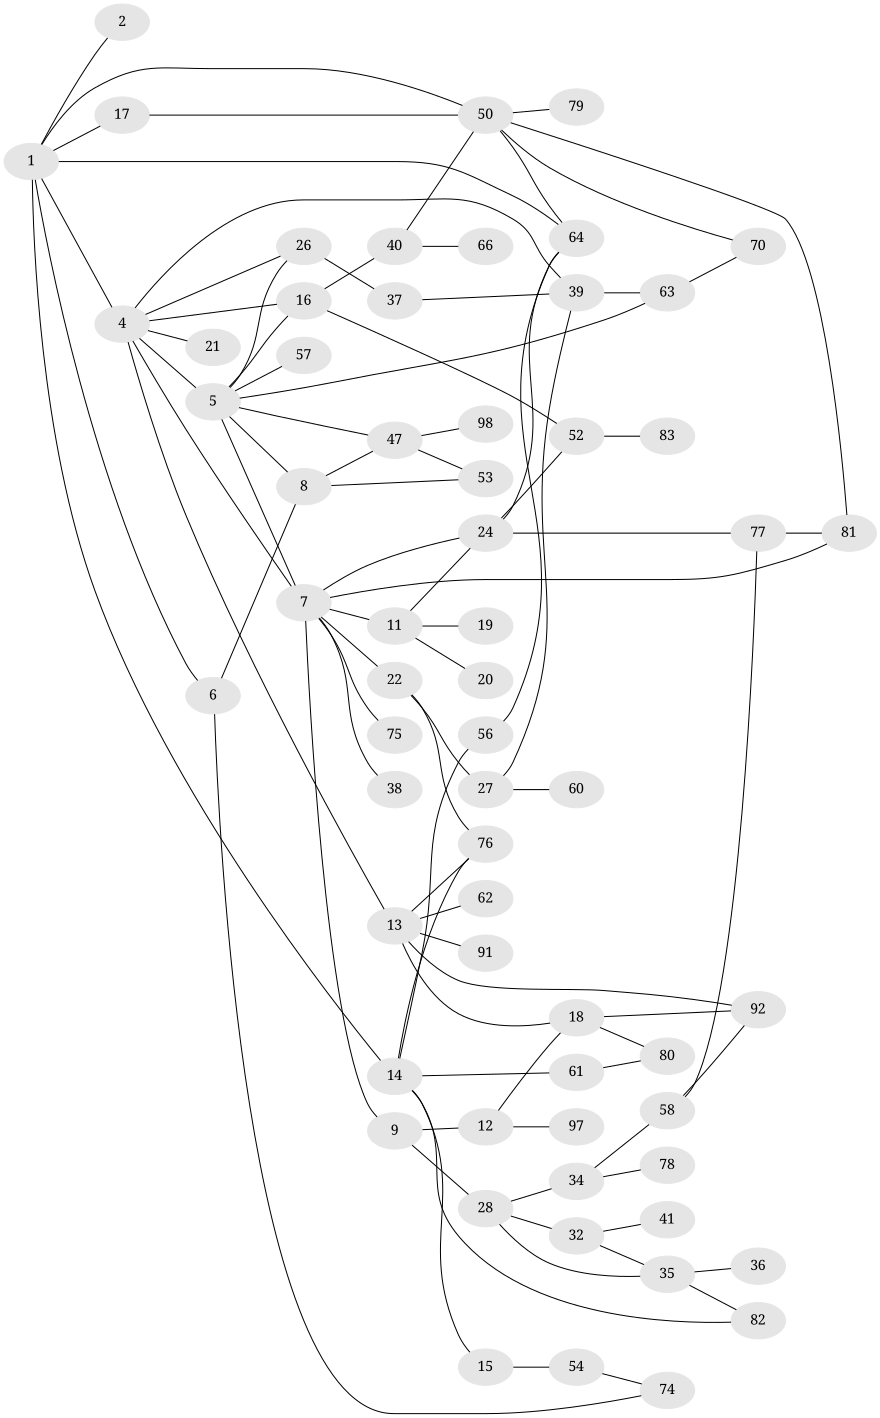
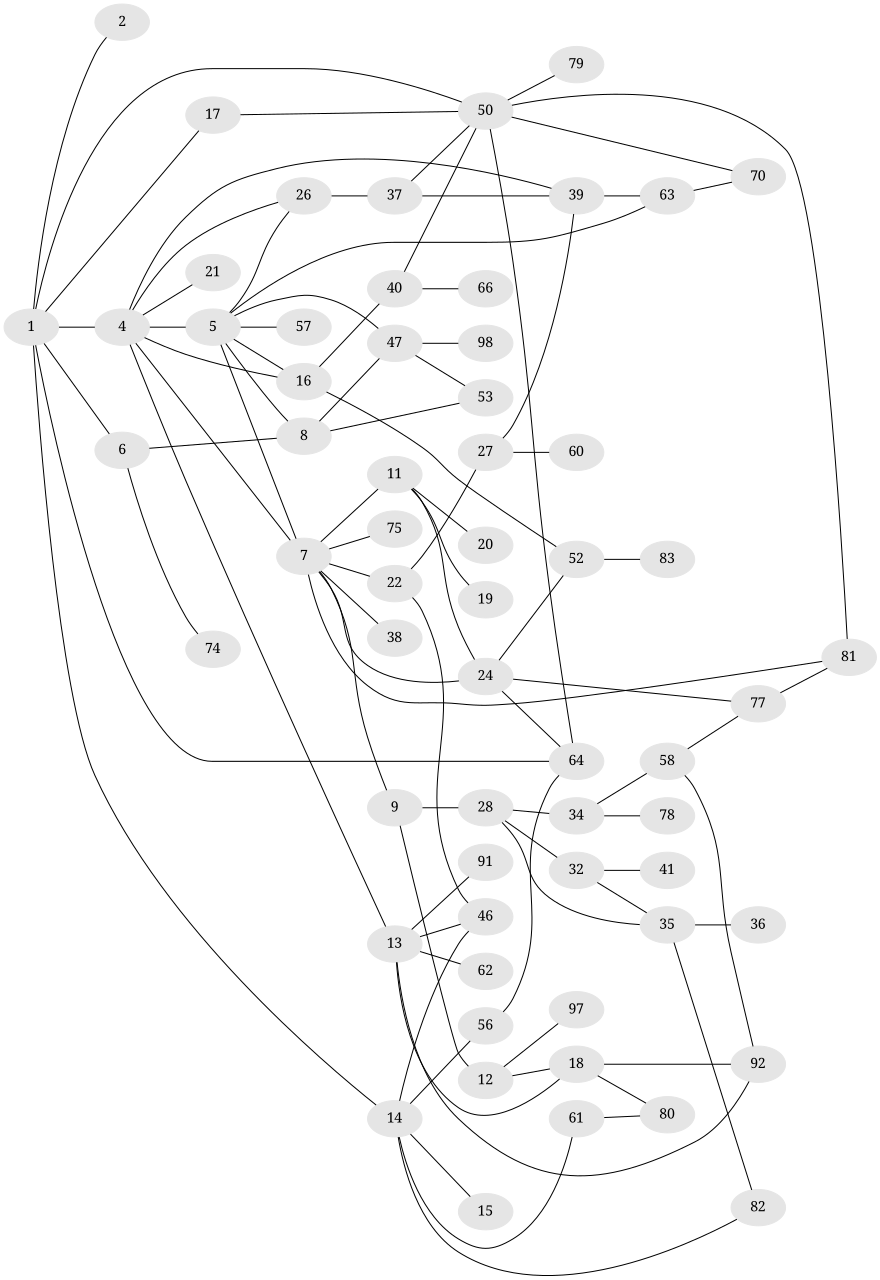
edge "50" -- "37": added
node "76": label "76" -> "46"
node "54": removed
